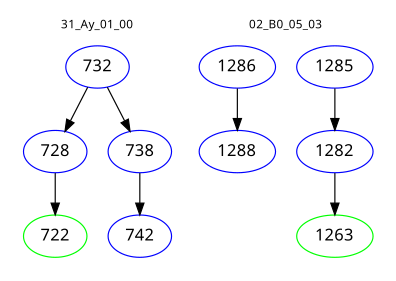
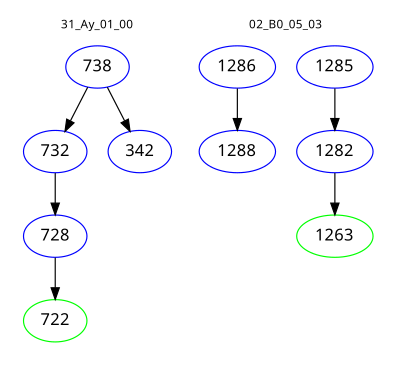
edge "732" -> "738": reversed
node "742": label "742" -> "342"
